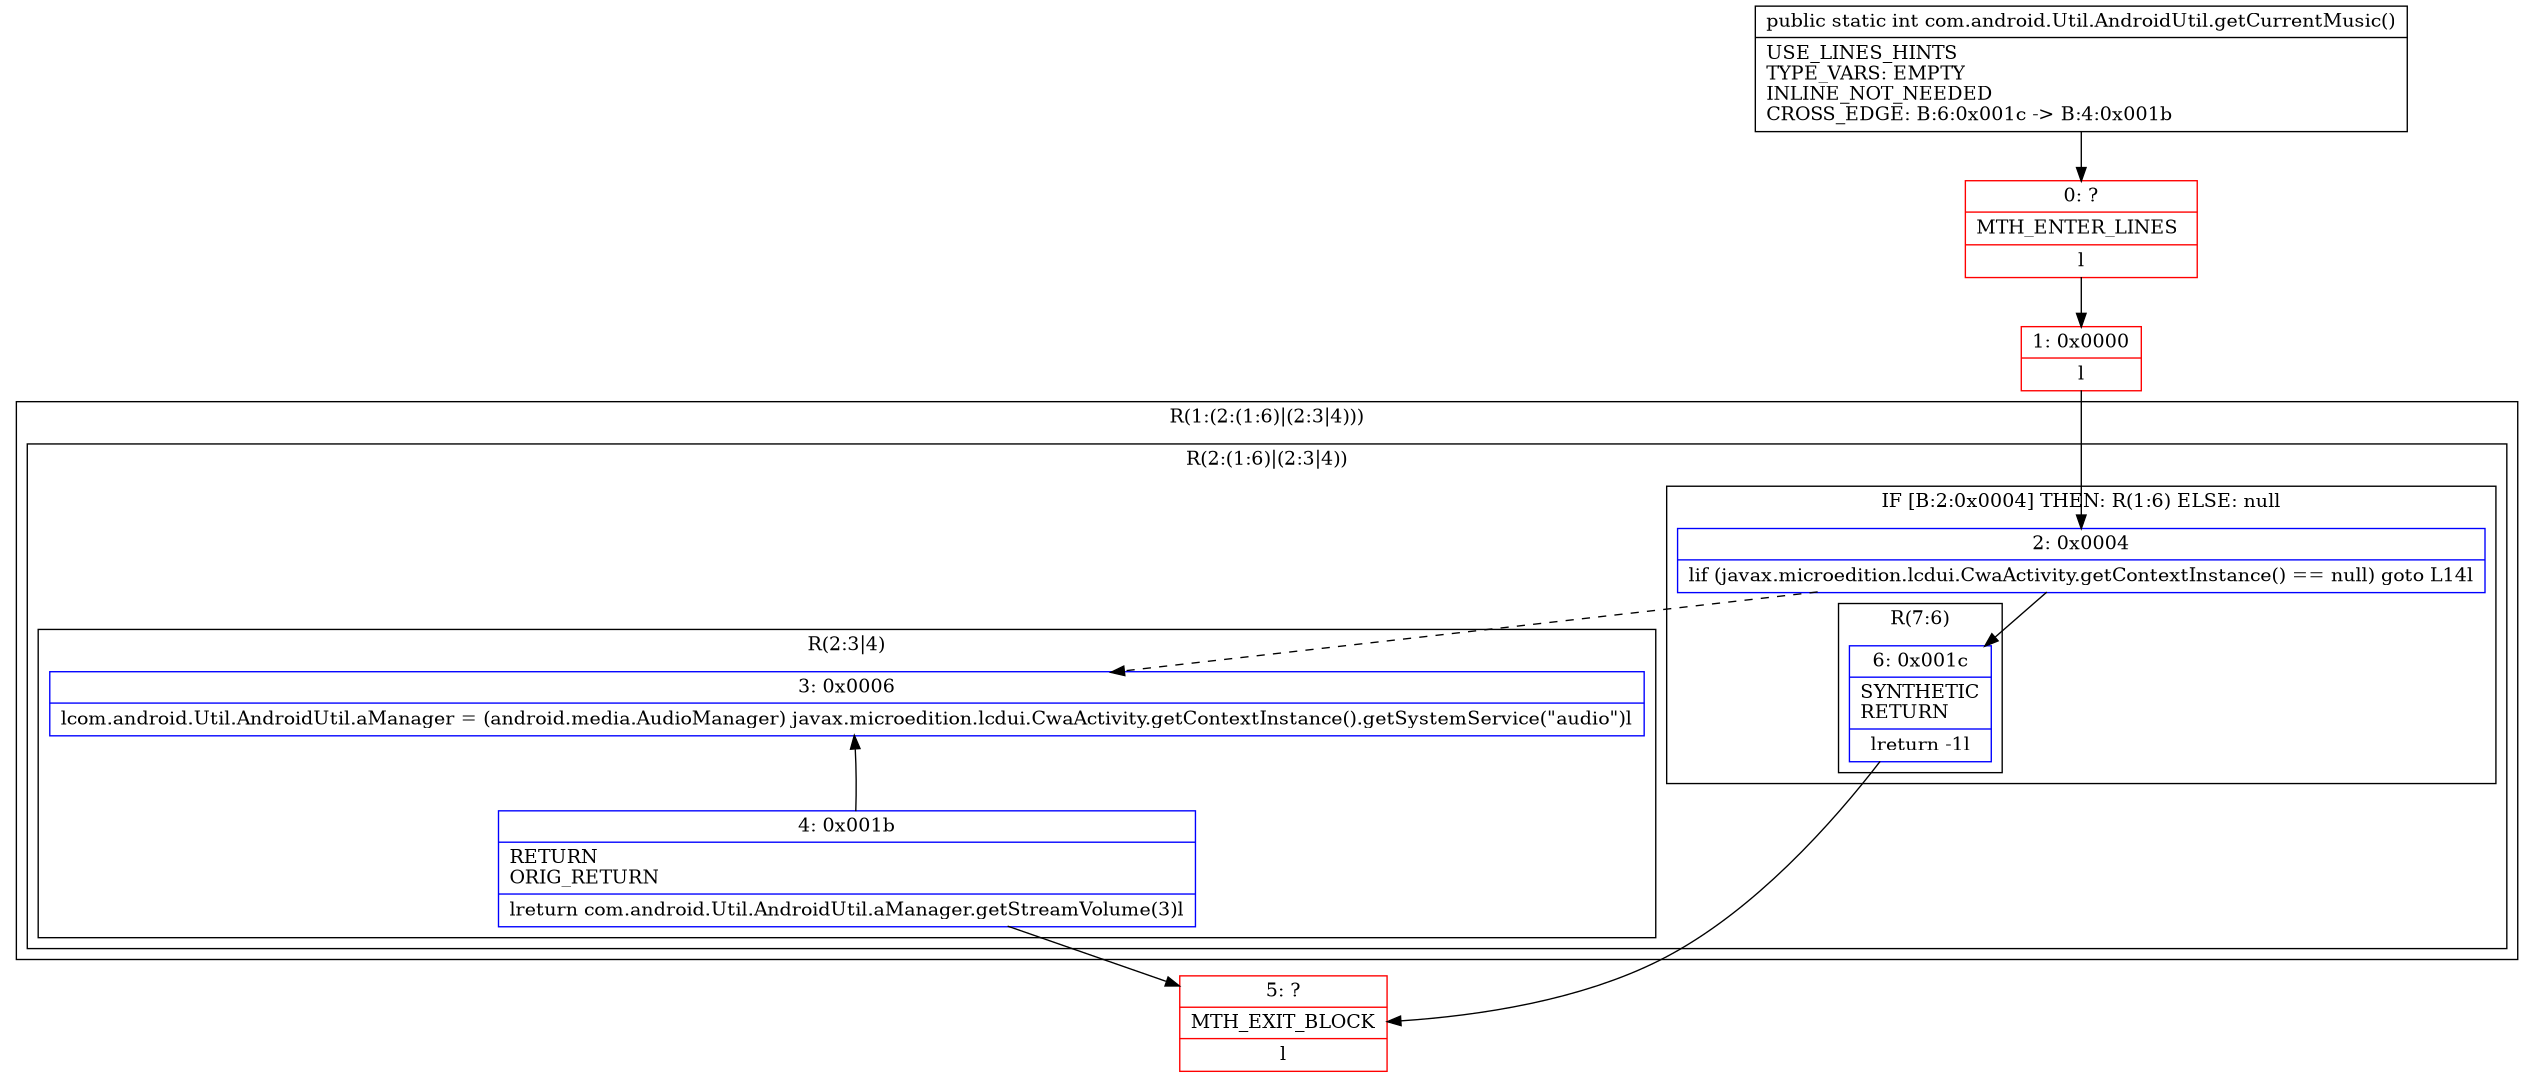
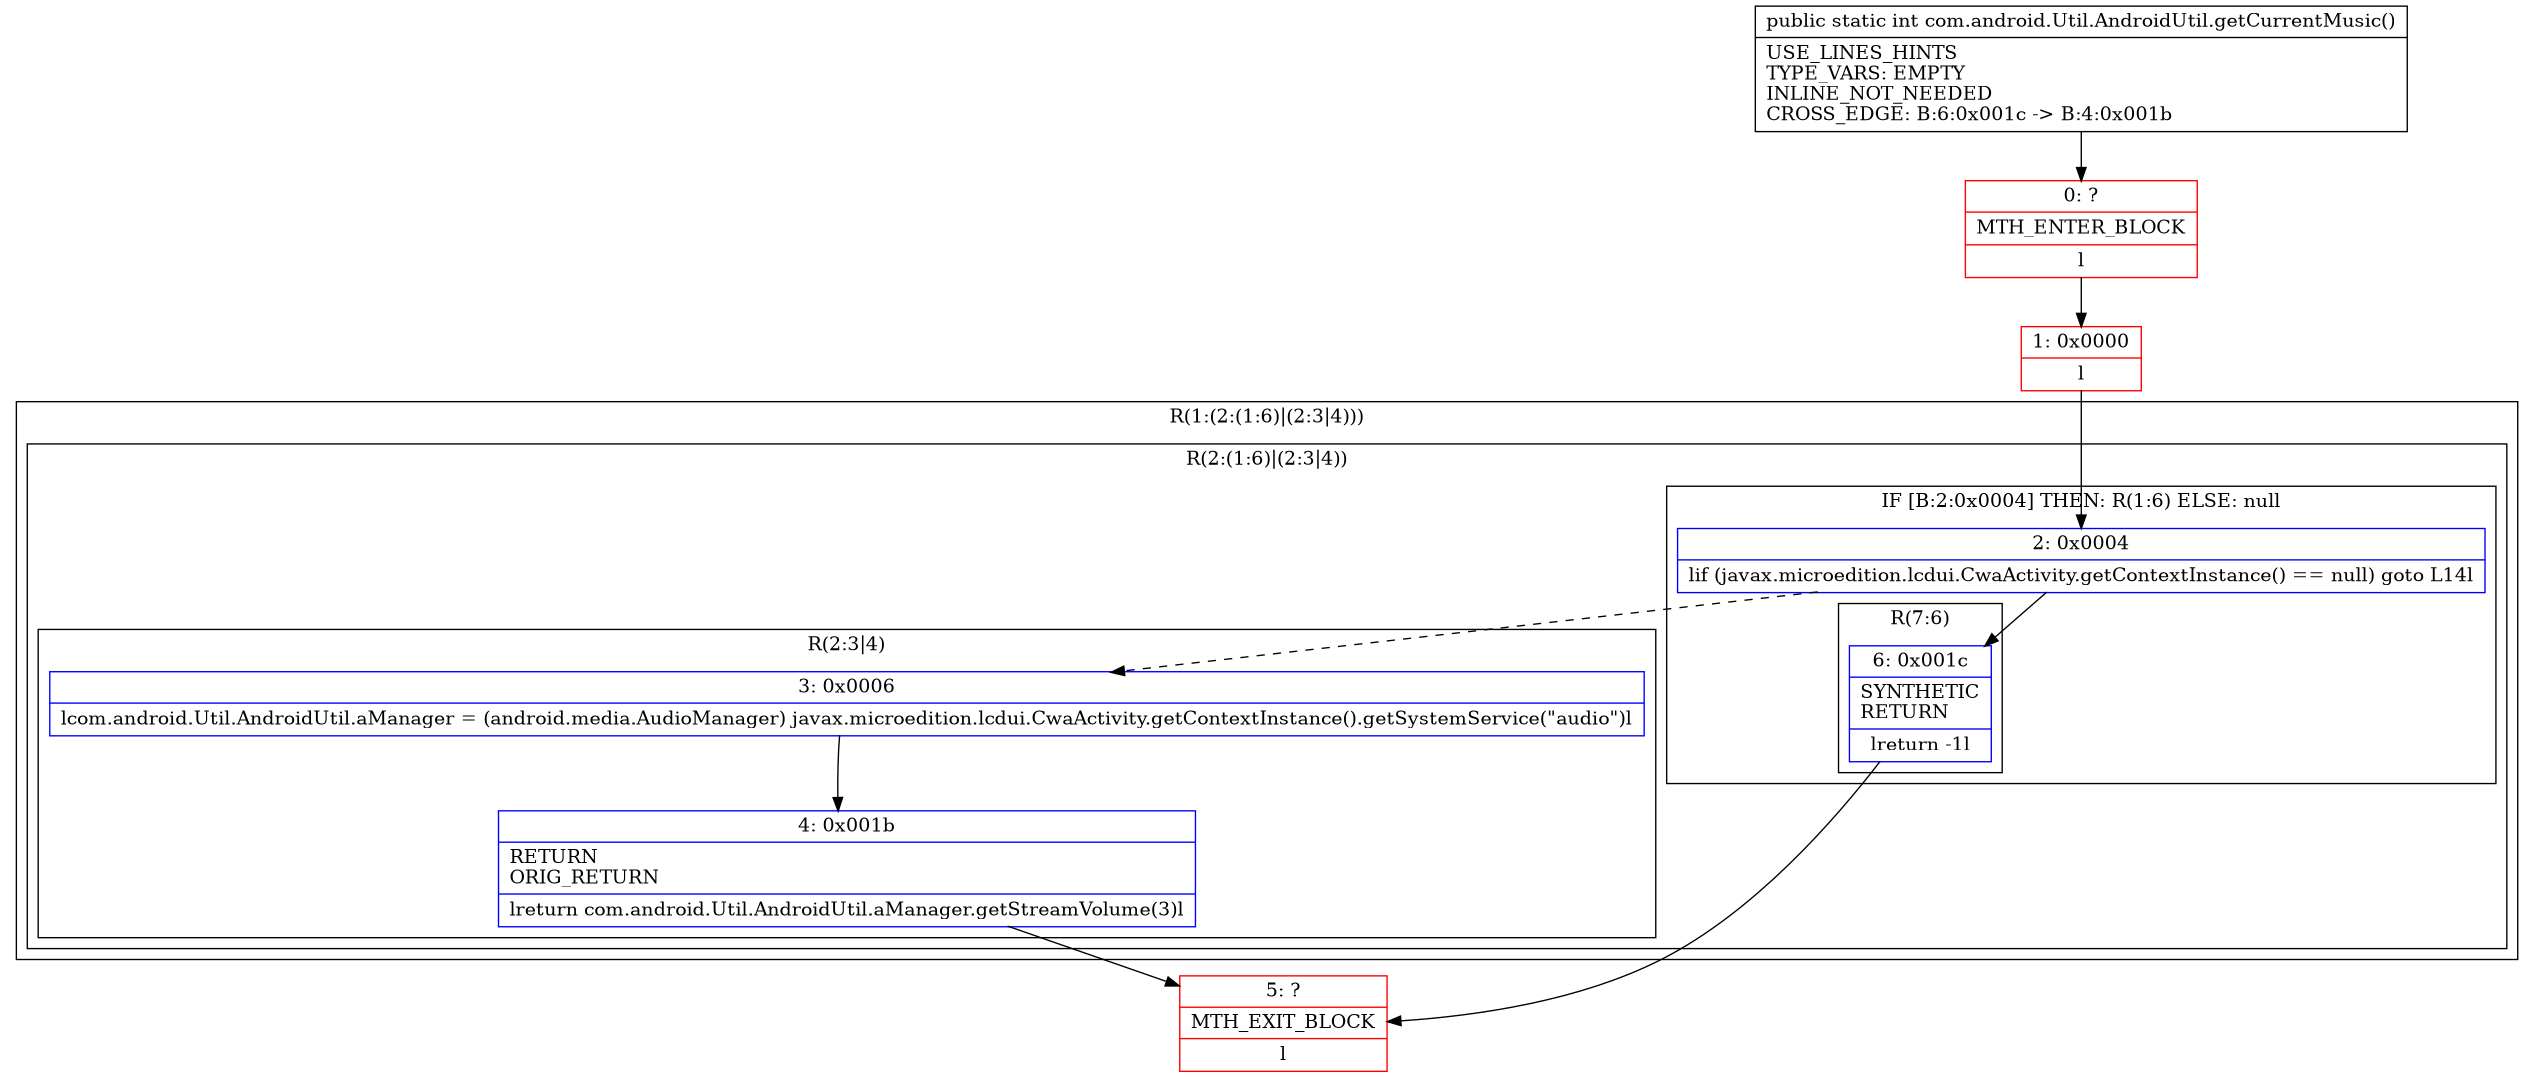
node "0: ?": text "MTH_ENTER_LINES" -> "MTH_ENTER_BLOCK"
edge "4: 0x001b" -> "3: 0x0006": reversed
